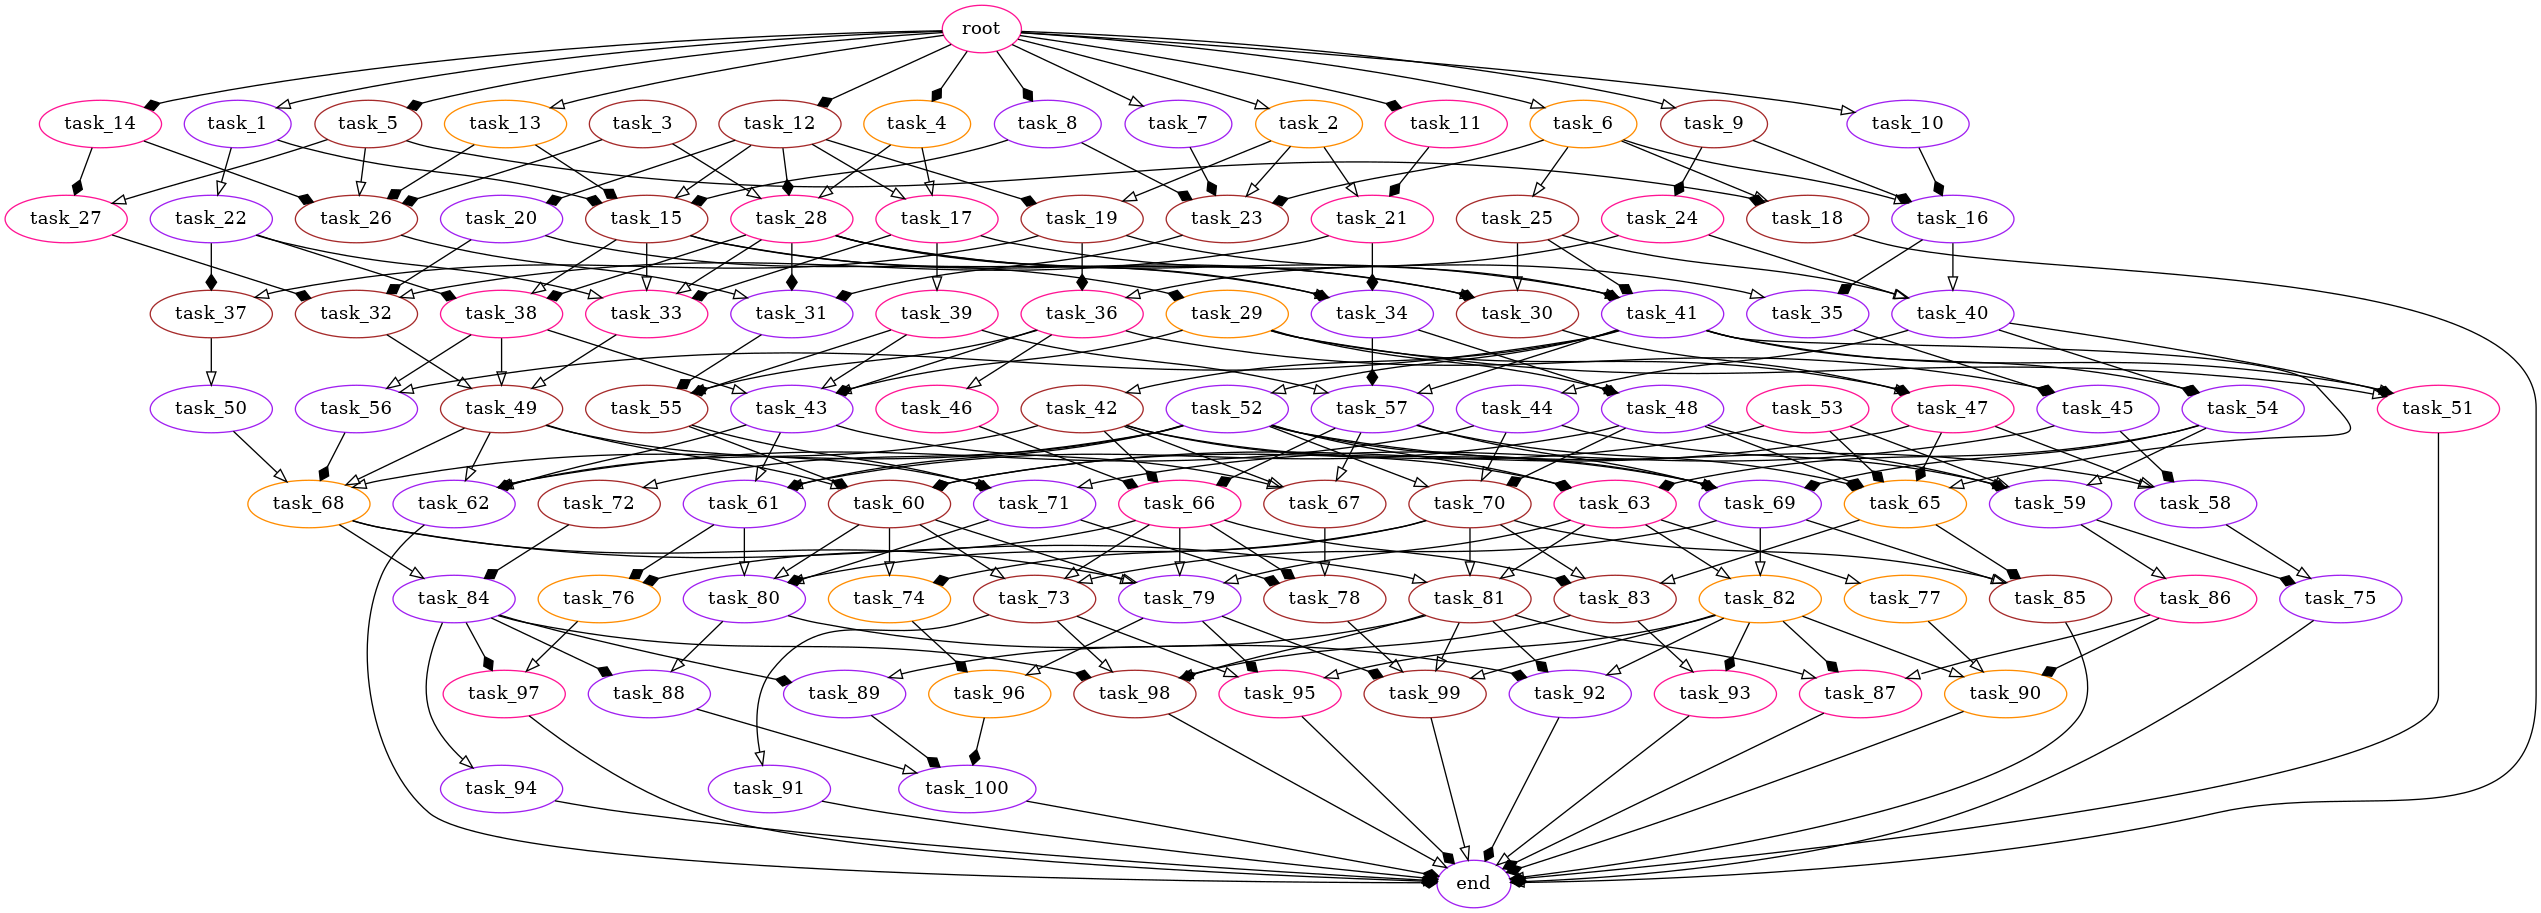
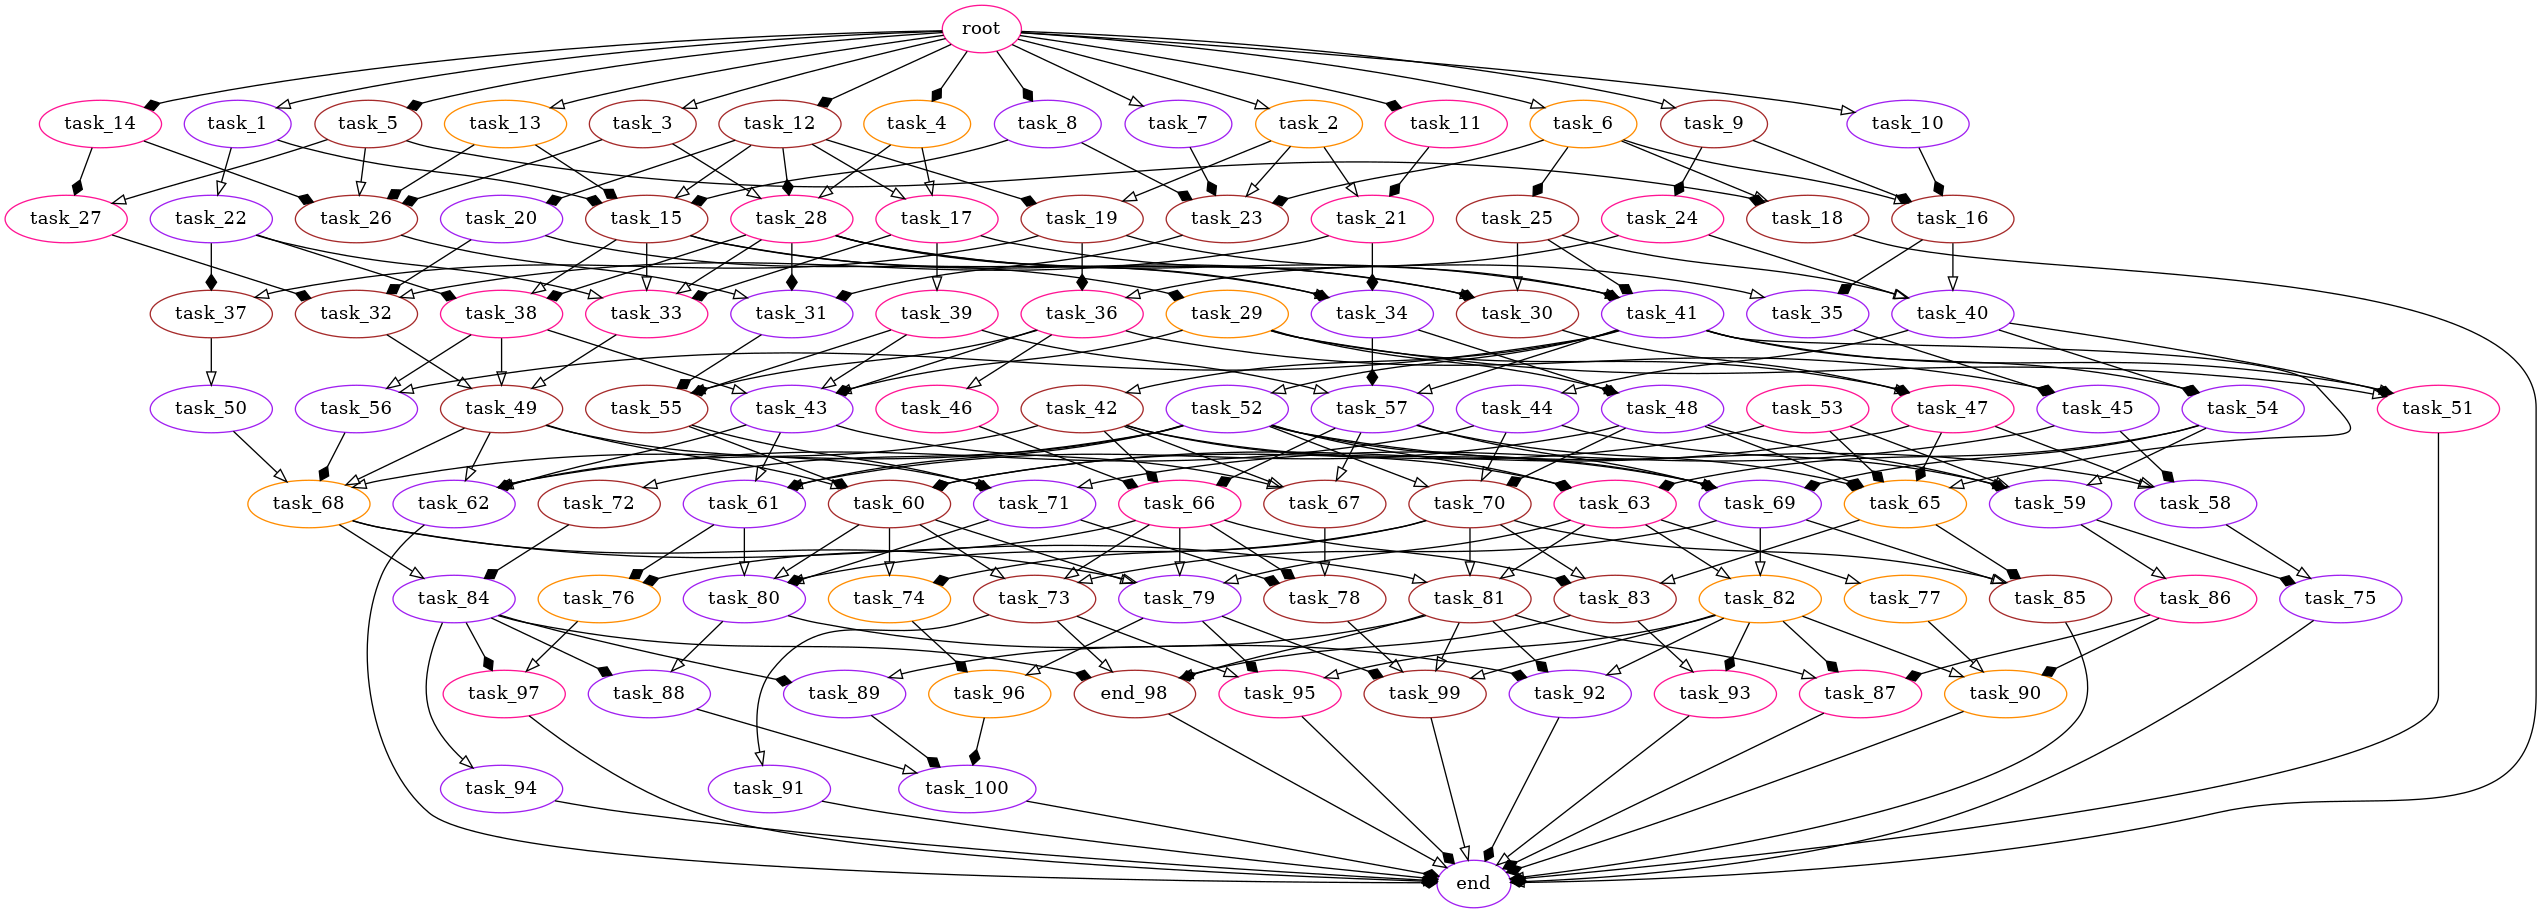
edge "root" -> "task_3": added
edge "task_6" -> "task_25": arrowhead onormal -> diamond
node "task_16": color purple -> brown
edge "task_86" -> "task_87": arrowhead onormal -> diamond
node "task_98": label "task_98" -> "end_98"
